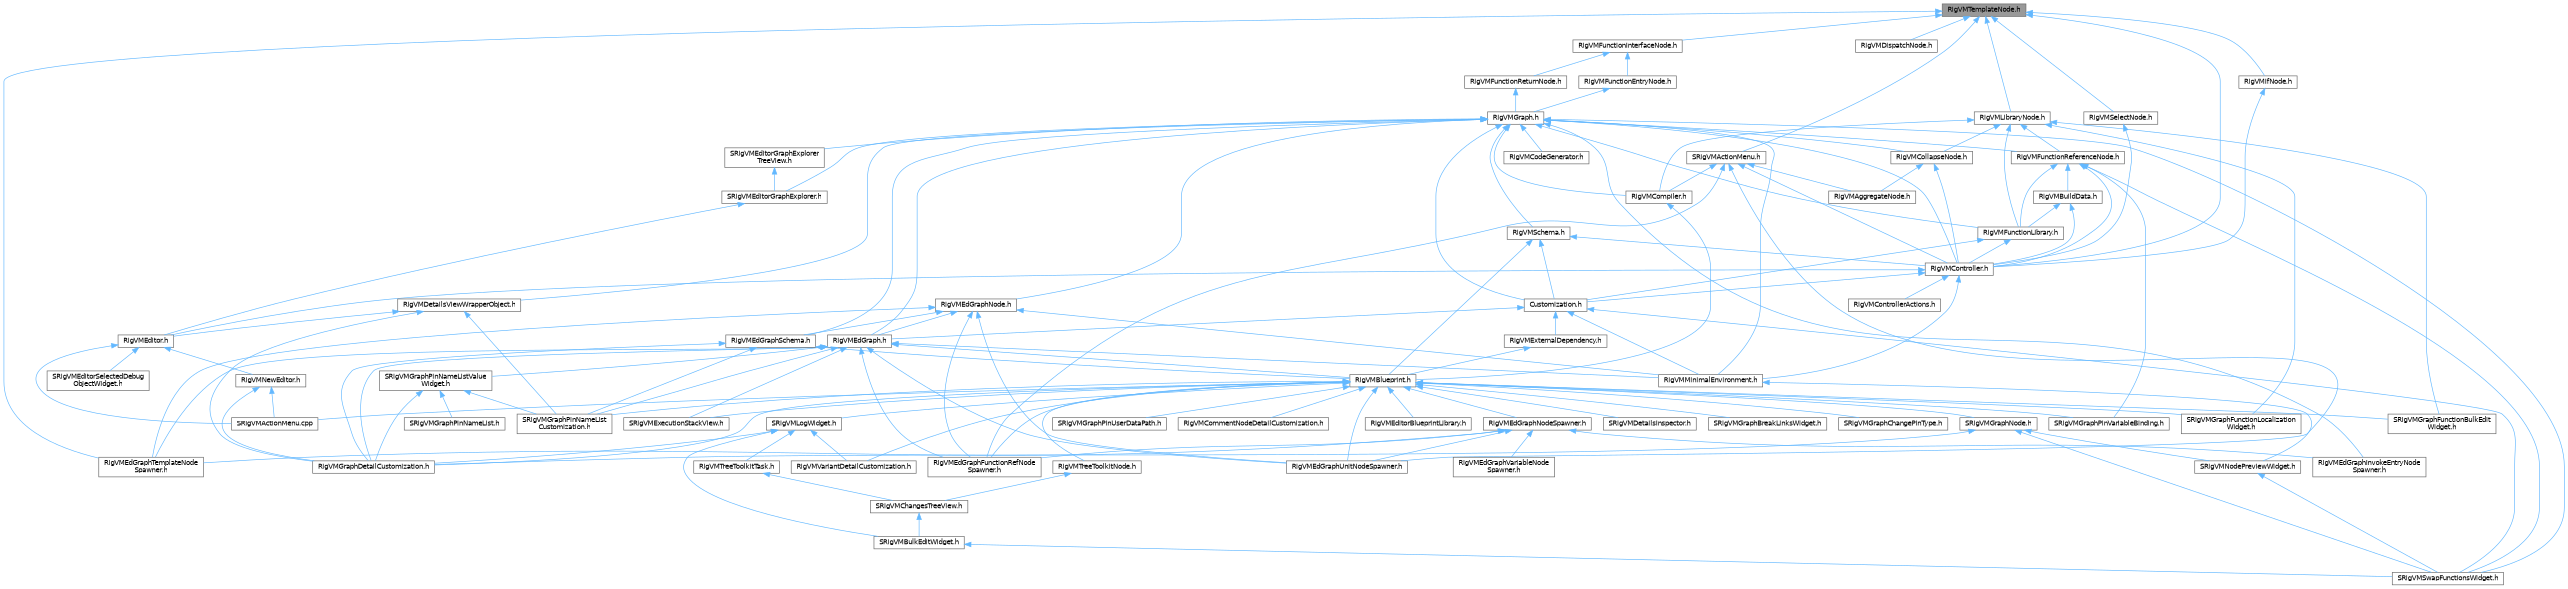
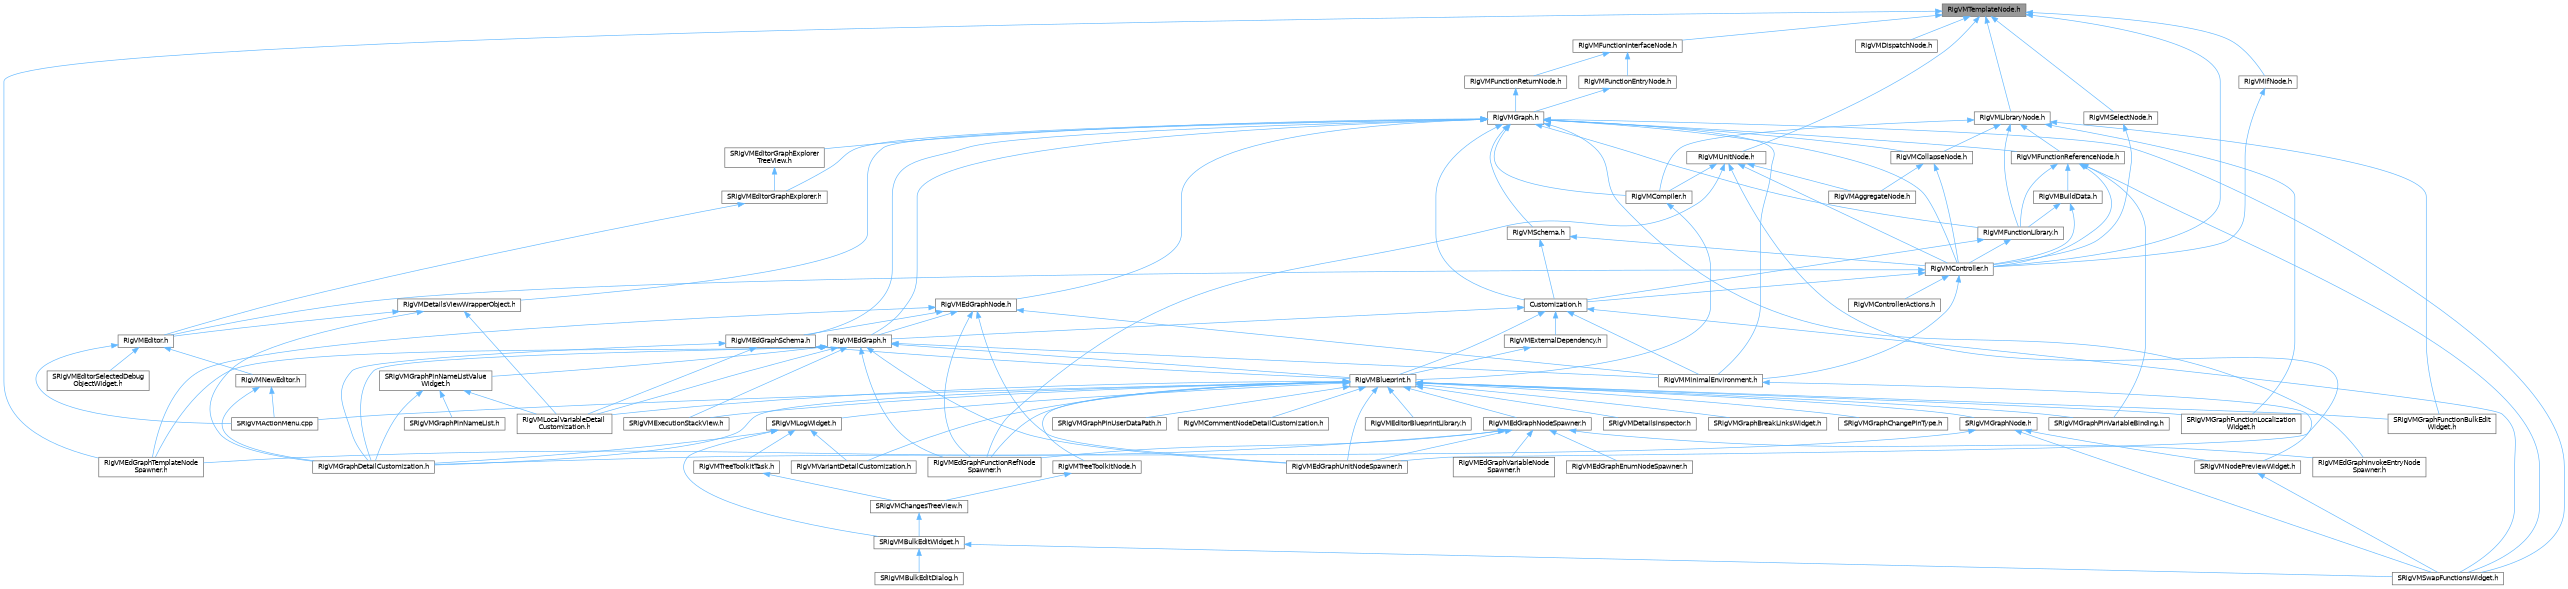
node "RigVMCodeGenerator.h": removed
node "SRigVMActionMenu.h": label "SRigVMActionMenu.h" -> "RigVMUnitNode.h"
edge "RigVMBlueprint.h" -> "RigVMSchema.h": now "RigVMBlueprint.h" -> "Customization.h"
node "SRigVMGraphPinNameList Customization.h": label "SRigVMGraphPinNameList Customization.h" -> "RigVMLocalVariableDetail Customization.h"
node "RigVMEdGraphEnumNodeSpawner.h": added
node "SRigVMBulkEditDialog.h": added
